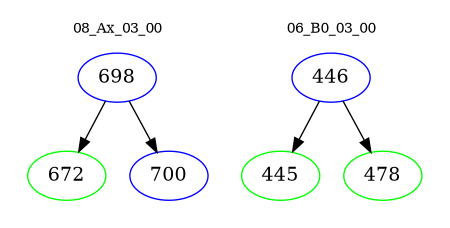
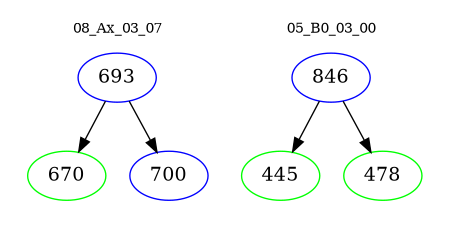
cluster "08_Ax_03_00": label "08_Ax_03_00" -> "08_Ax_03_07"
cluster "06_B0_03_00": label "06_B0_03_00" -> "05_B0_03_00"
node "698": label "698" -> "693"
node "446": label "446" -> "846"
node "672": label "672" -> "670"
